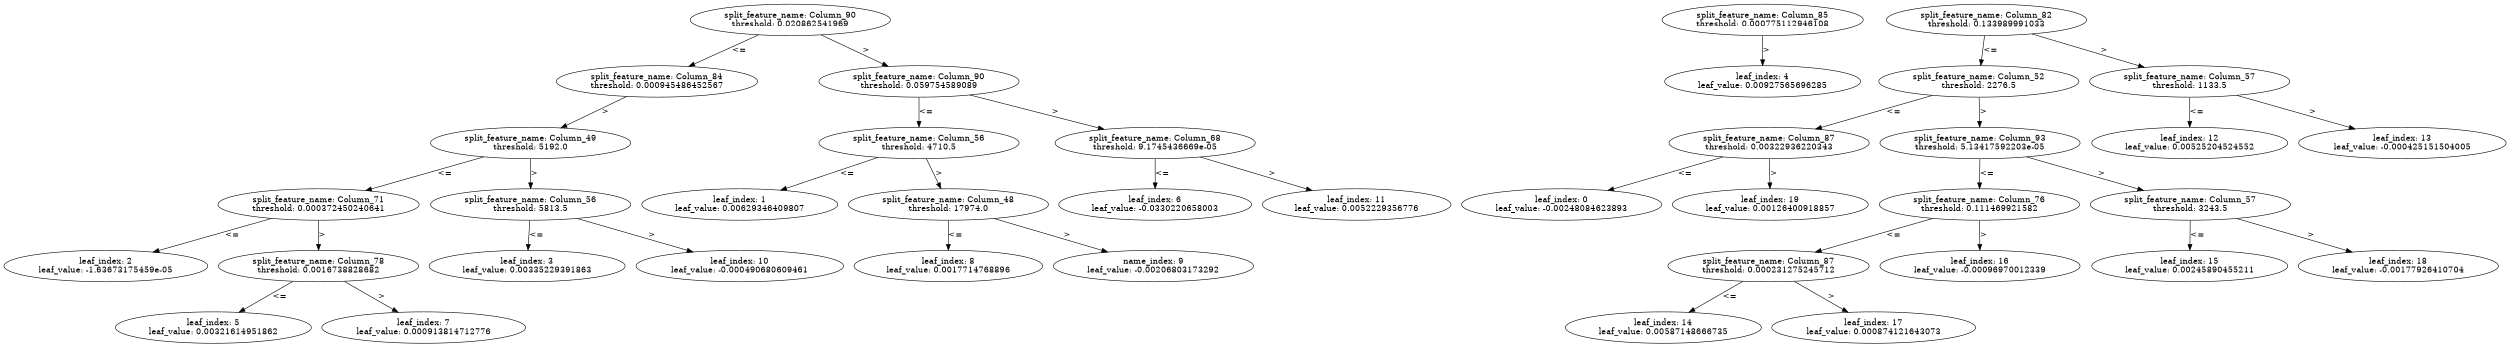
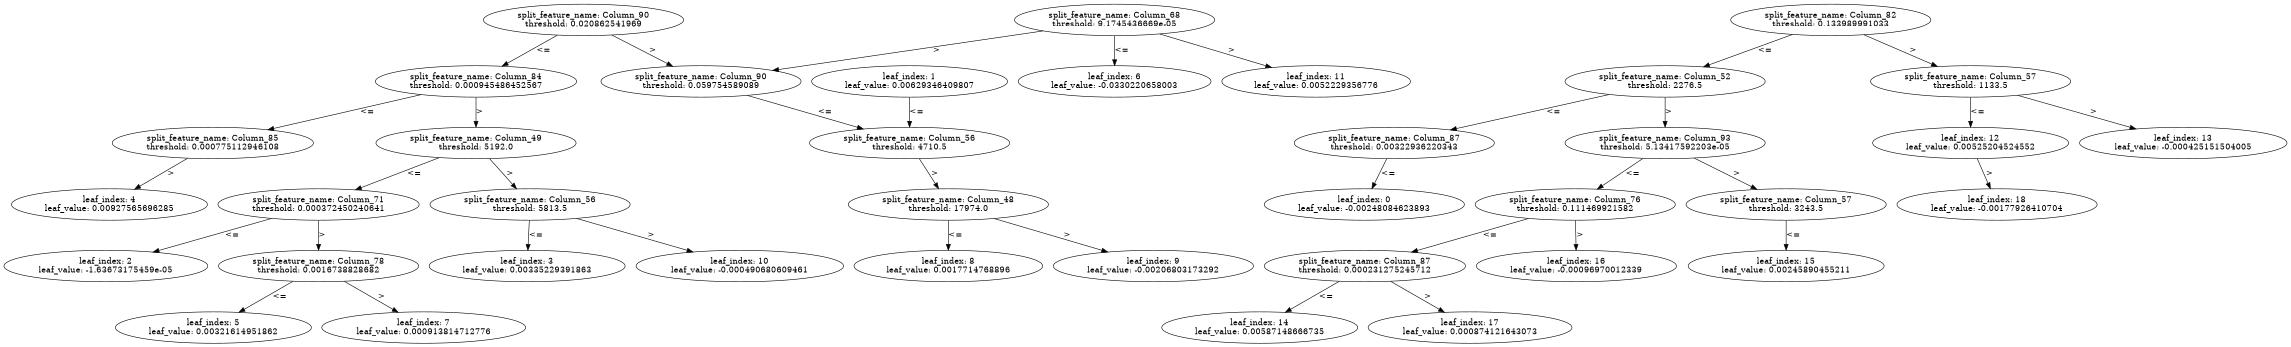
edge "split_feature_name: Column_90 threshold: 0.059754589089" -> "split_feature_name: Column_68 threshold: 9.1745436669e-05": reversed
edge "split_feature_name: Column_84 threshold: 0.000945486452567" -> "split_feature_name: Column_85 threshold: 0.000775112946108": added, label "<="
edge "split_feature_name: Column_56 threshold: 4710.5" -> "leaf_index: 1 leaf_value: 0.00629346409807": reversed
node "leaf_index: 19 leaf_value: 0.00126400918857": removed
edge "split_feature_name: Column_57 threshold: 3243.5" -> "leaf_index: 18 leaf_value: -0.00177926410704": now "leaf_index: 12 leaf_value: 0.00525204524552" -> "leaf_index: 18 leaf_value: -0.00177926410704"
node "name_index: 9 leaf_value: -0.00206803173292": label "name_index: 9 leaf_value: -0.00206803173292" -> "leaf_index: 9 leaf_value: -0.00206803173292"
